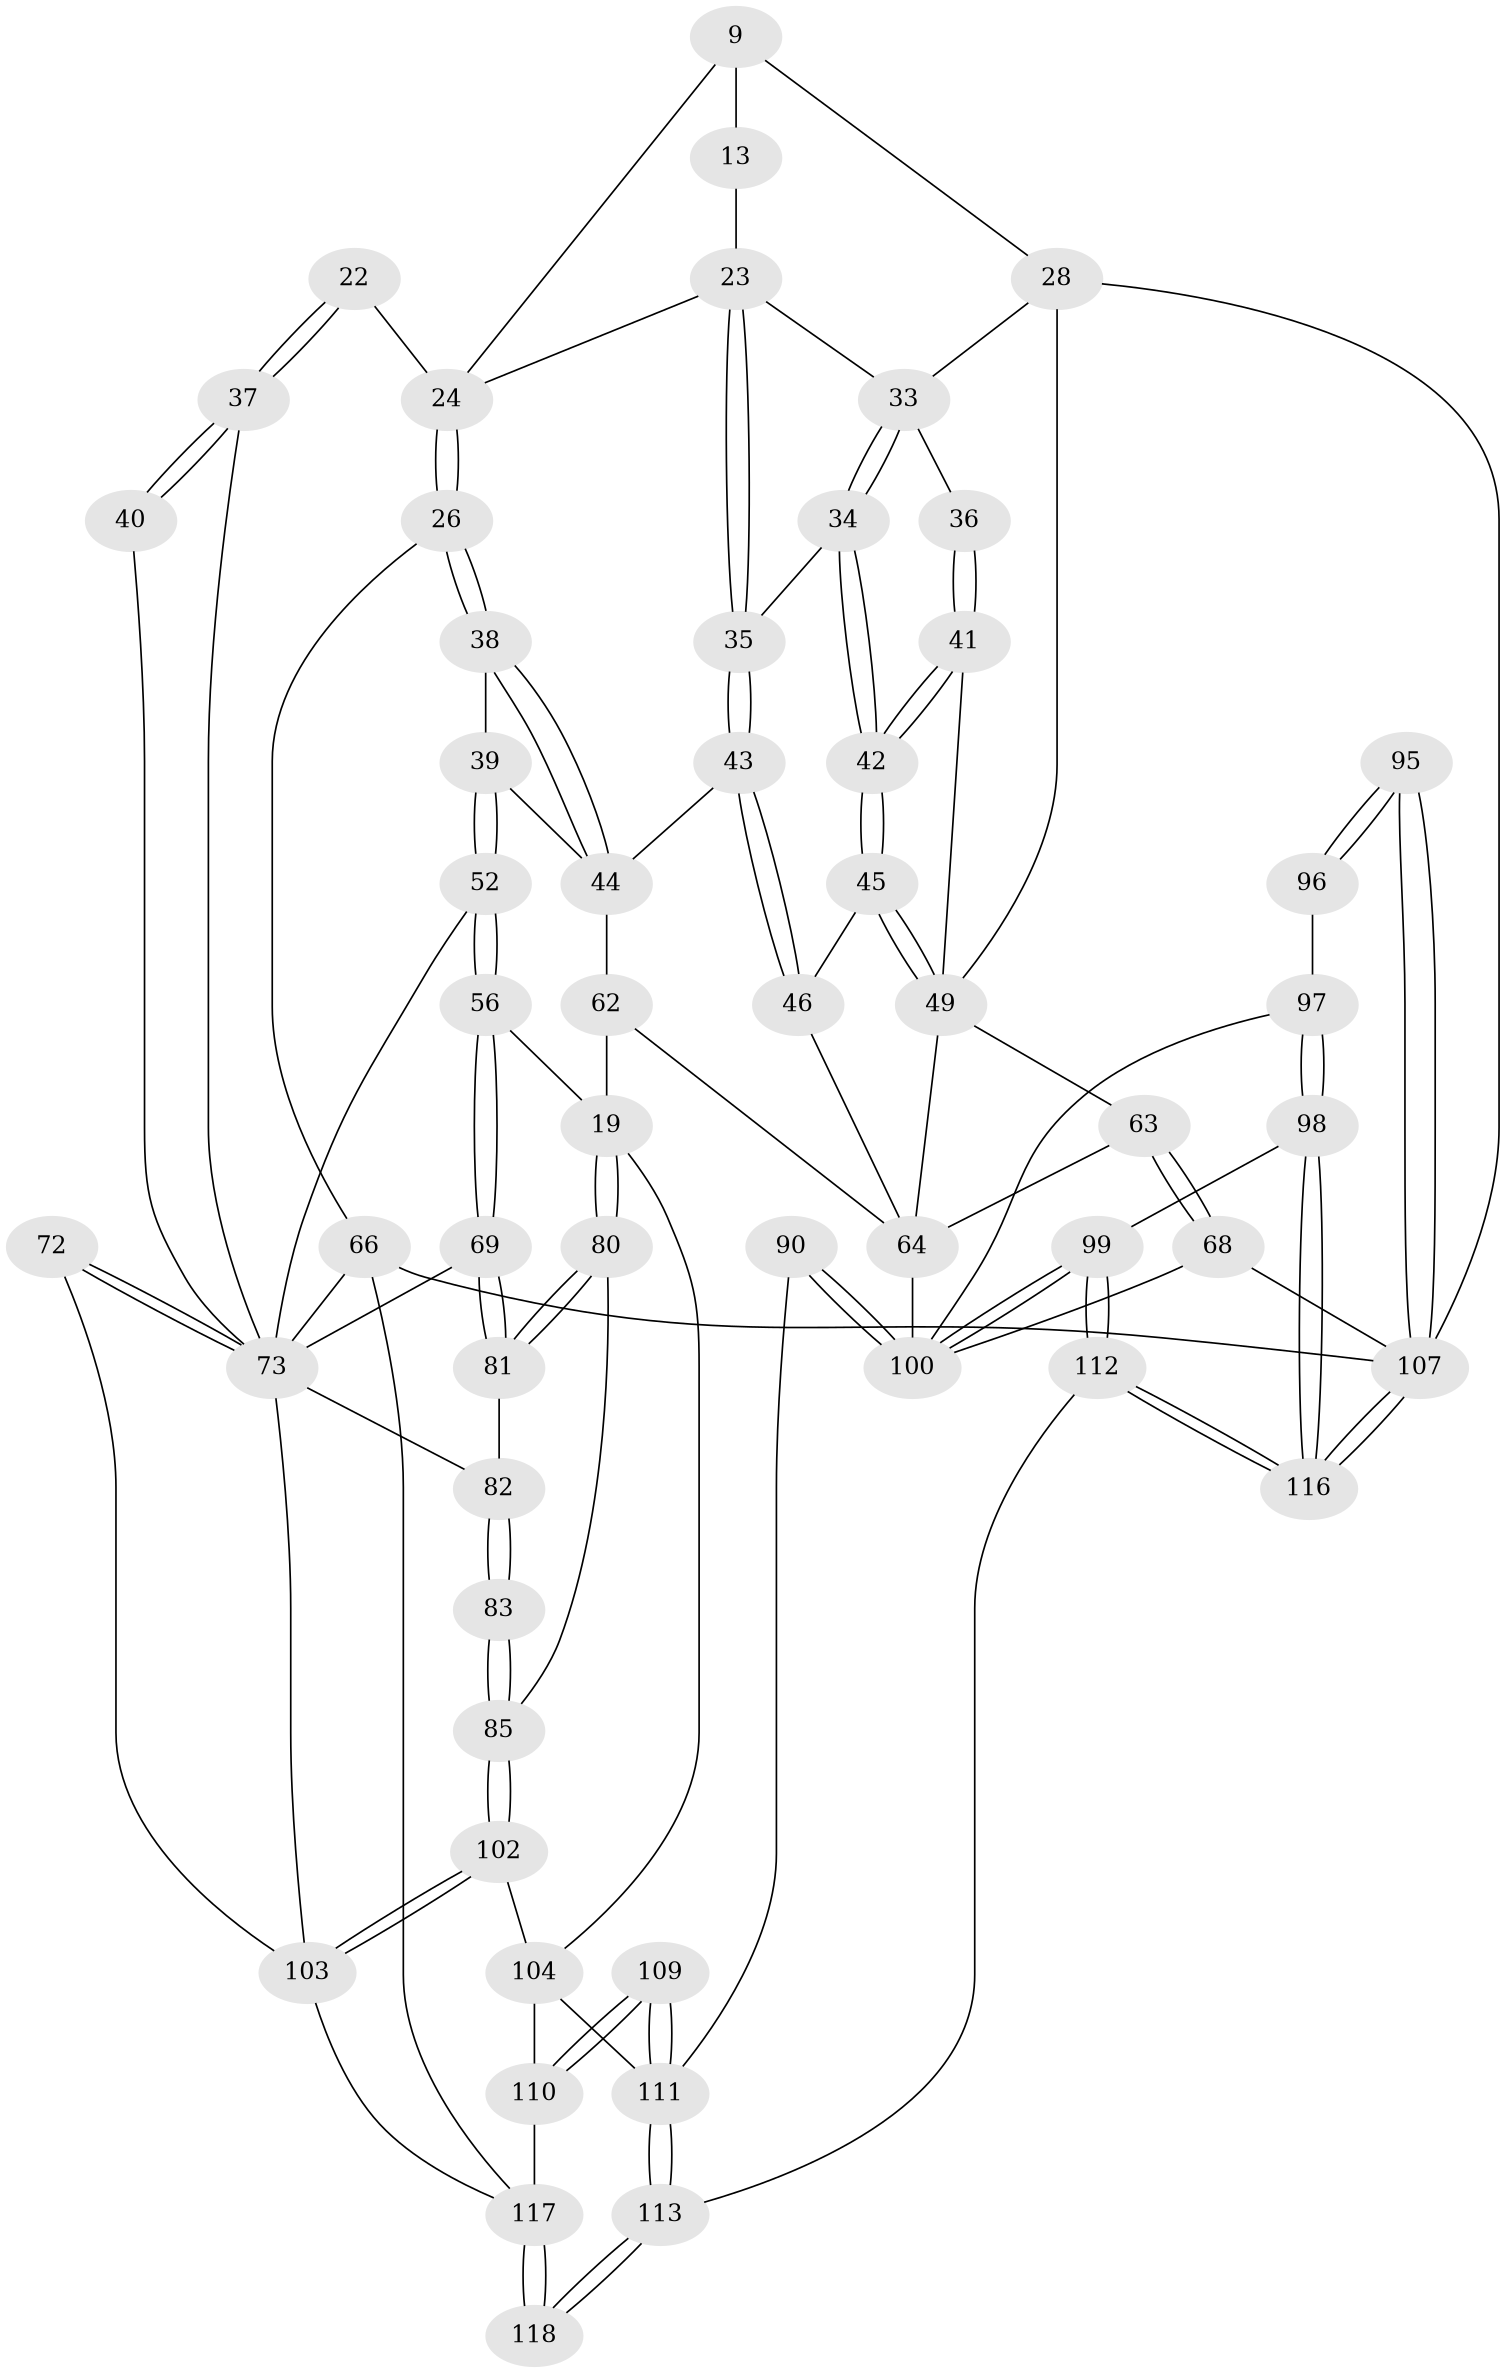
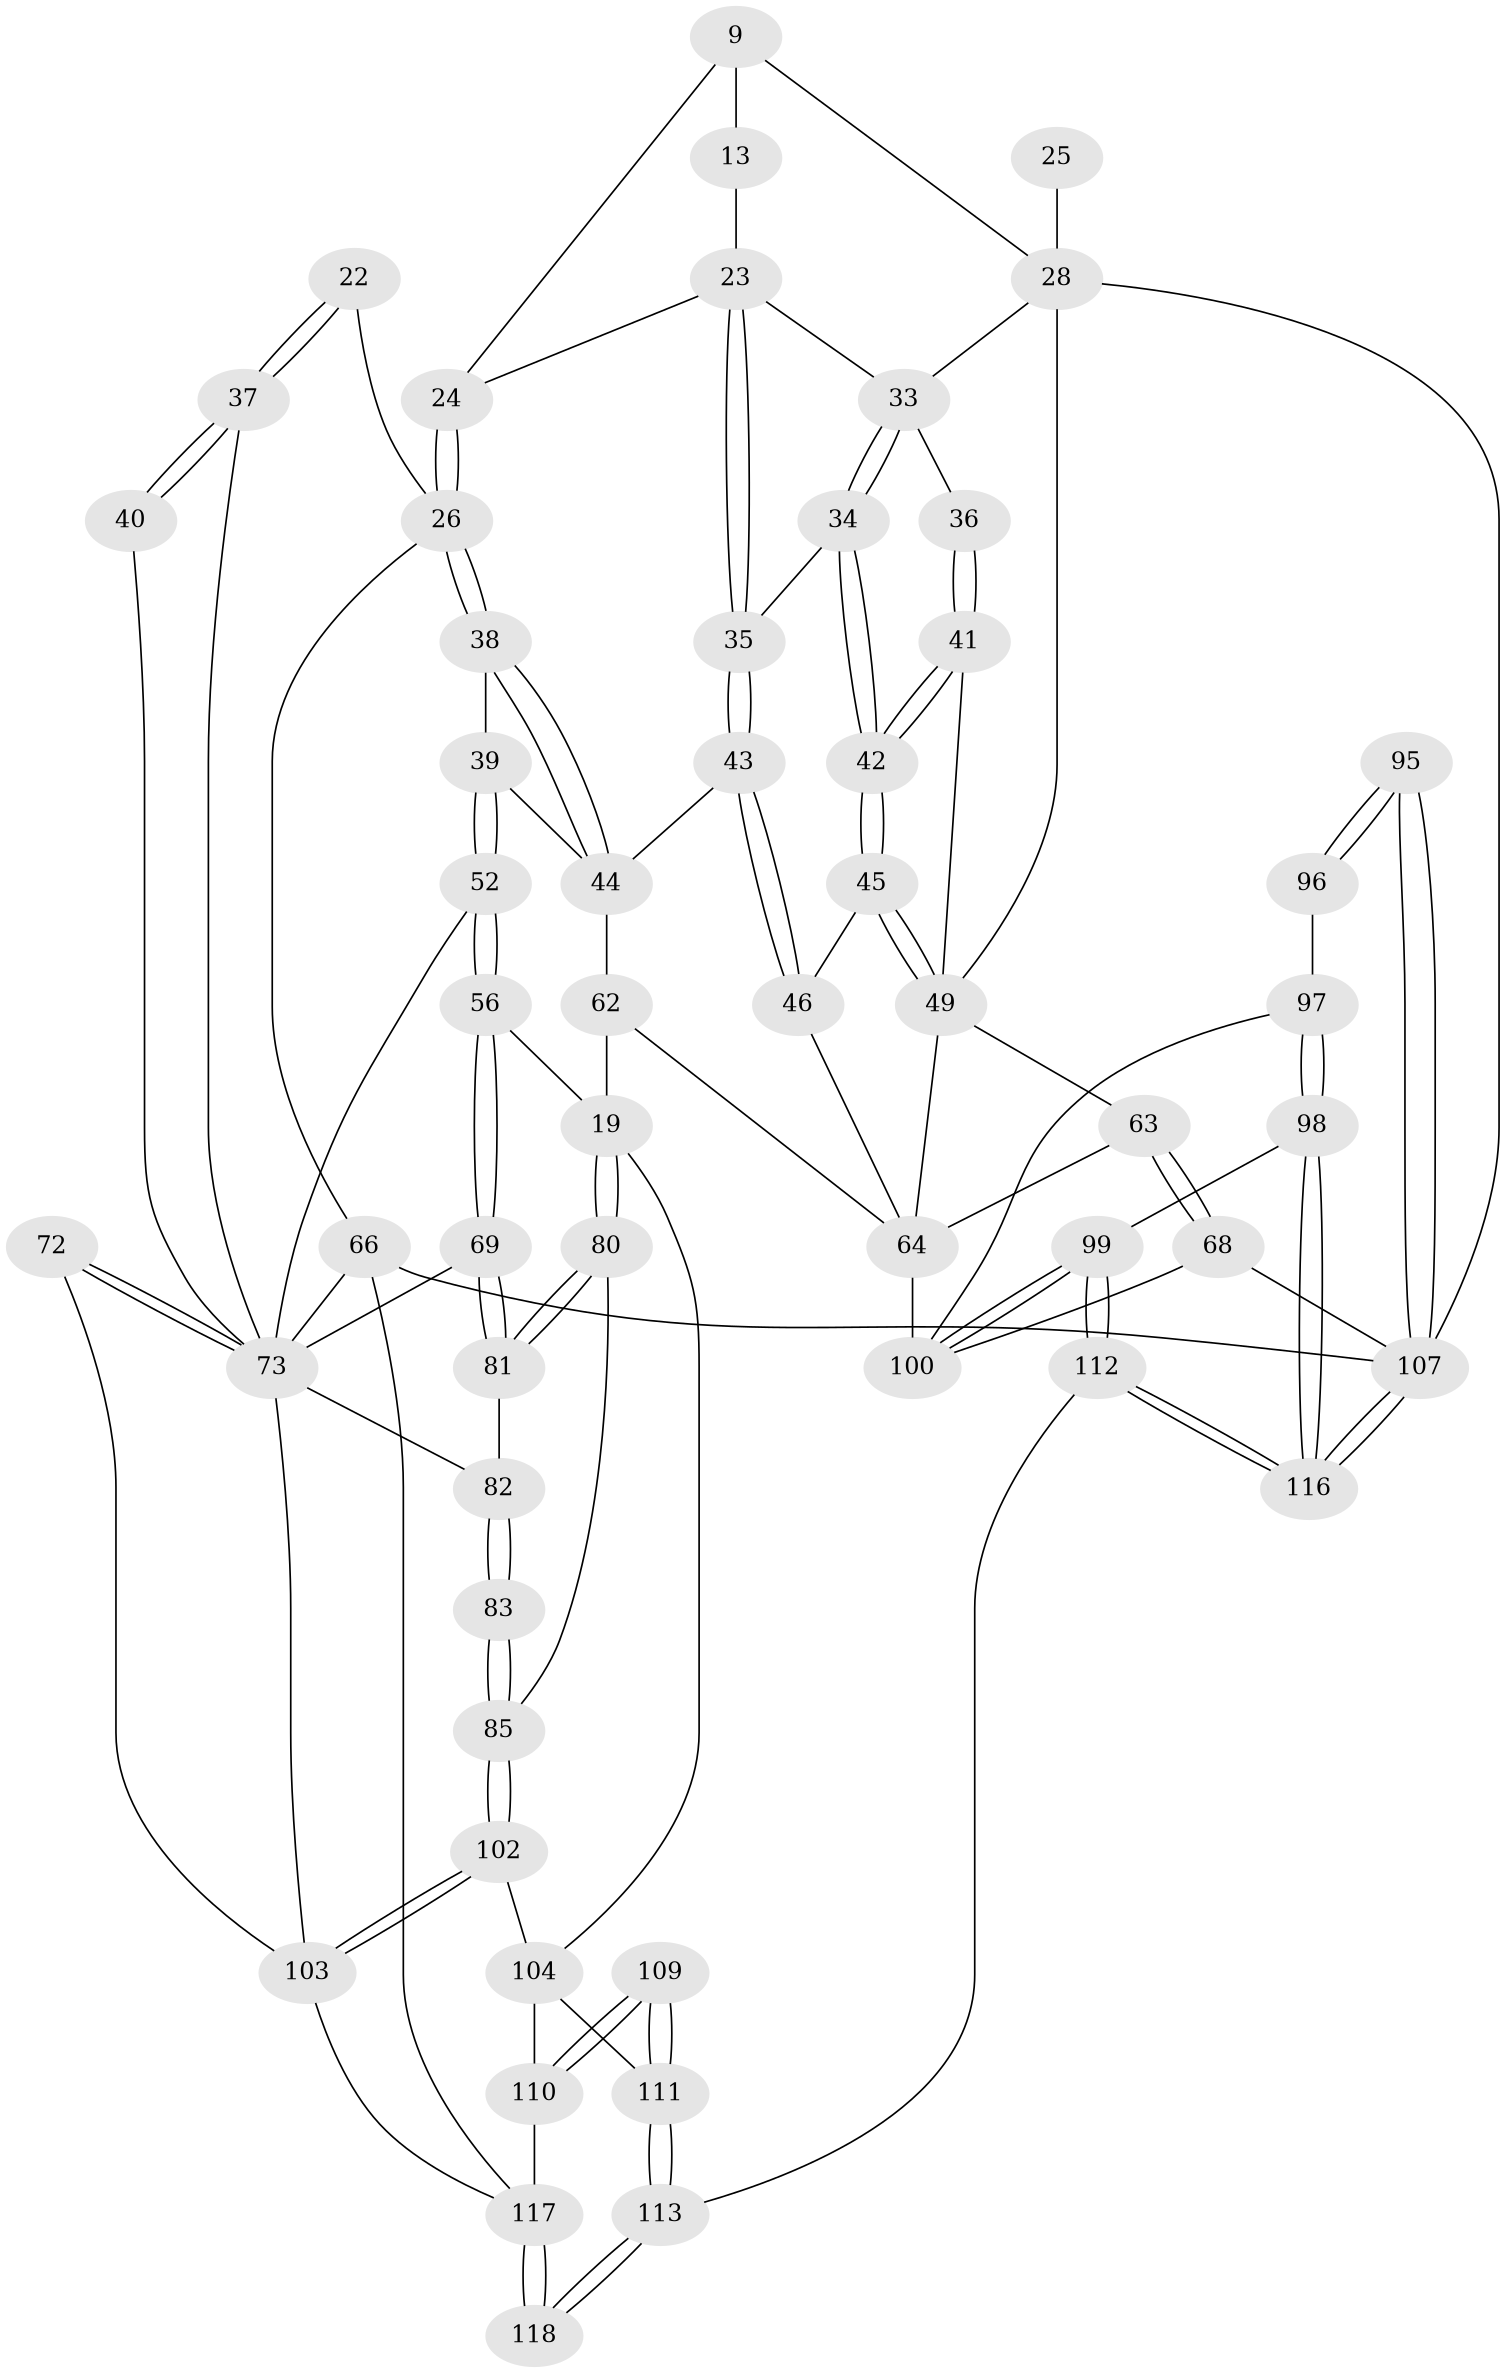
node "25": added
edge "22" -- "24": now "22" -- "26"
node "90": removed
